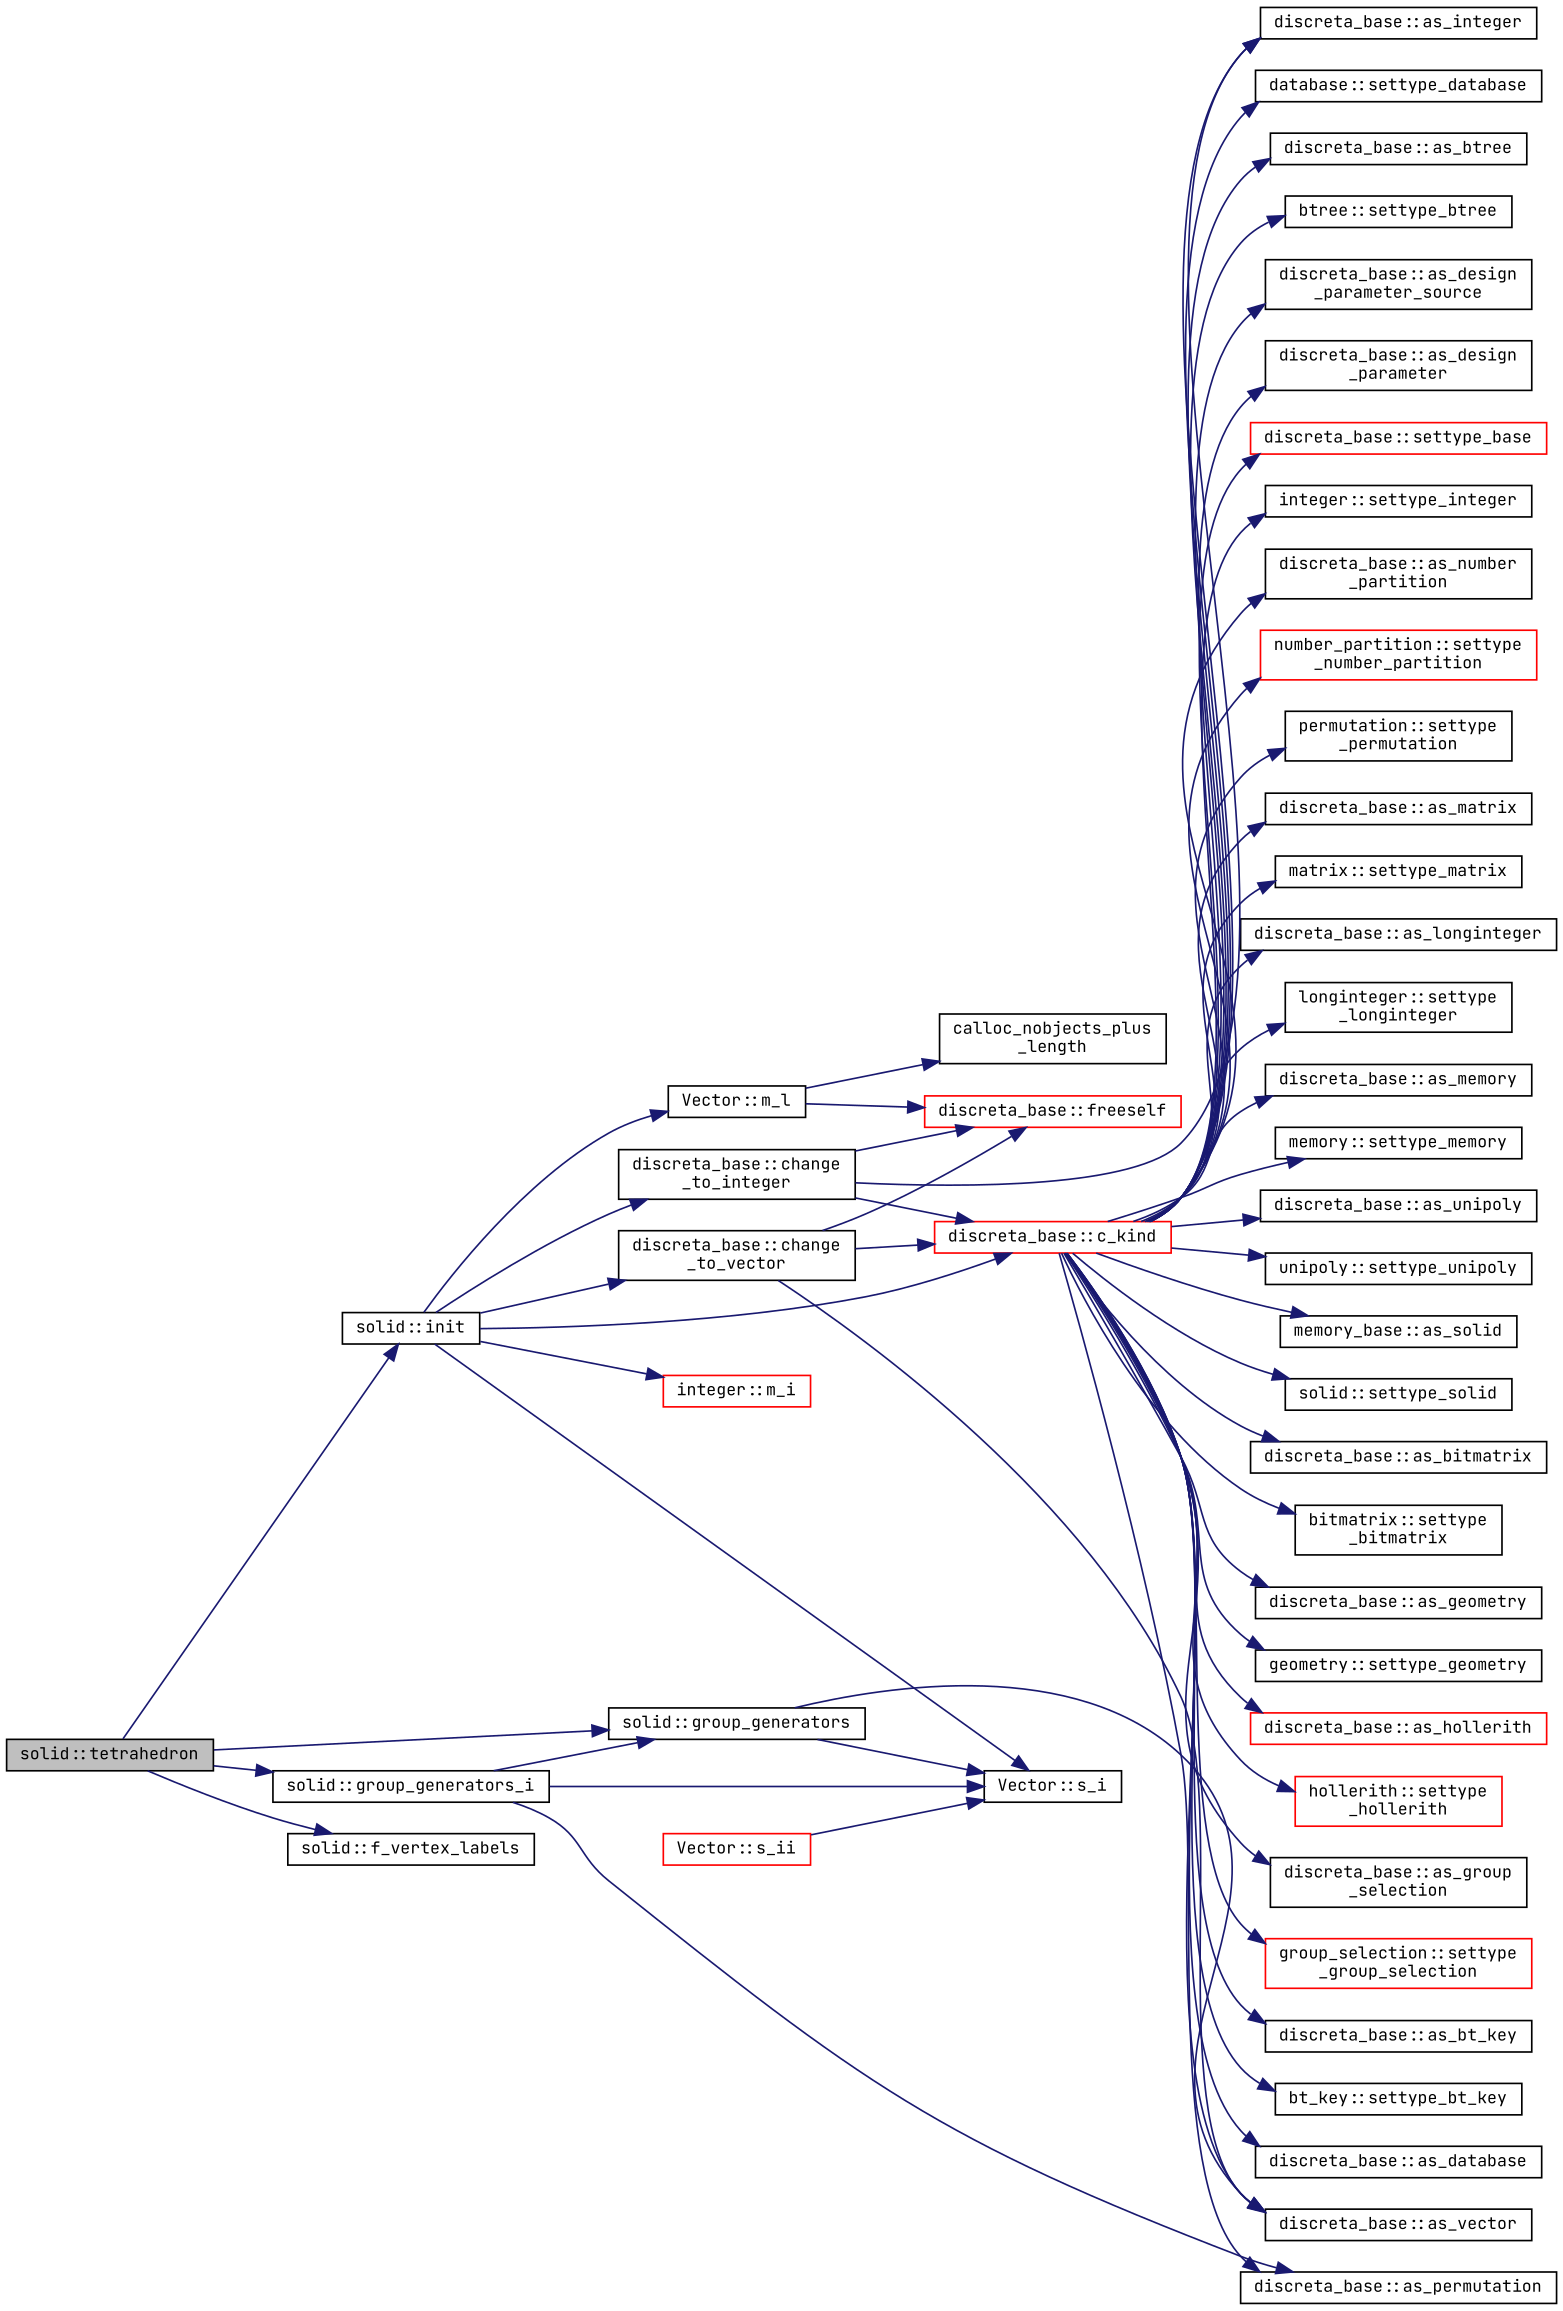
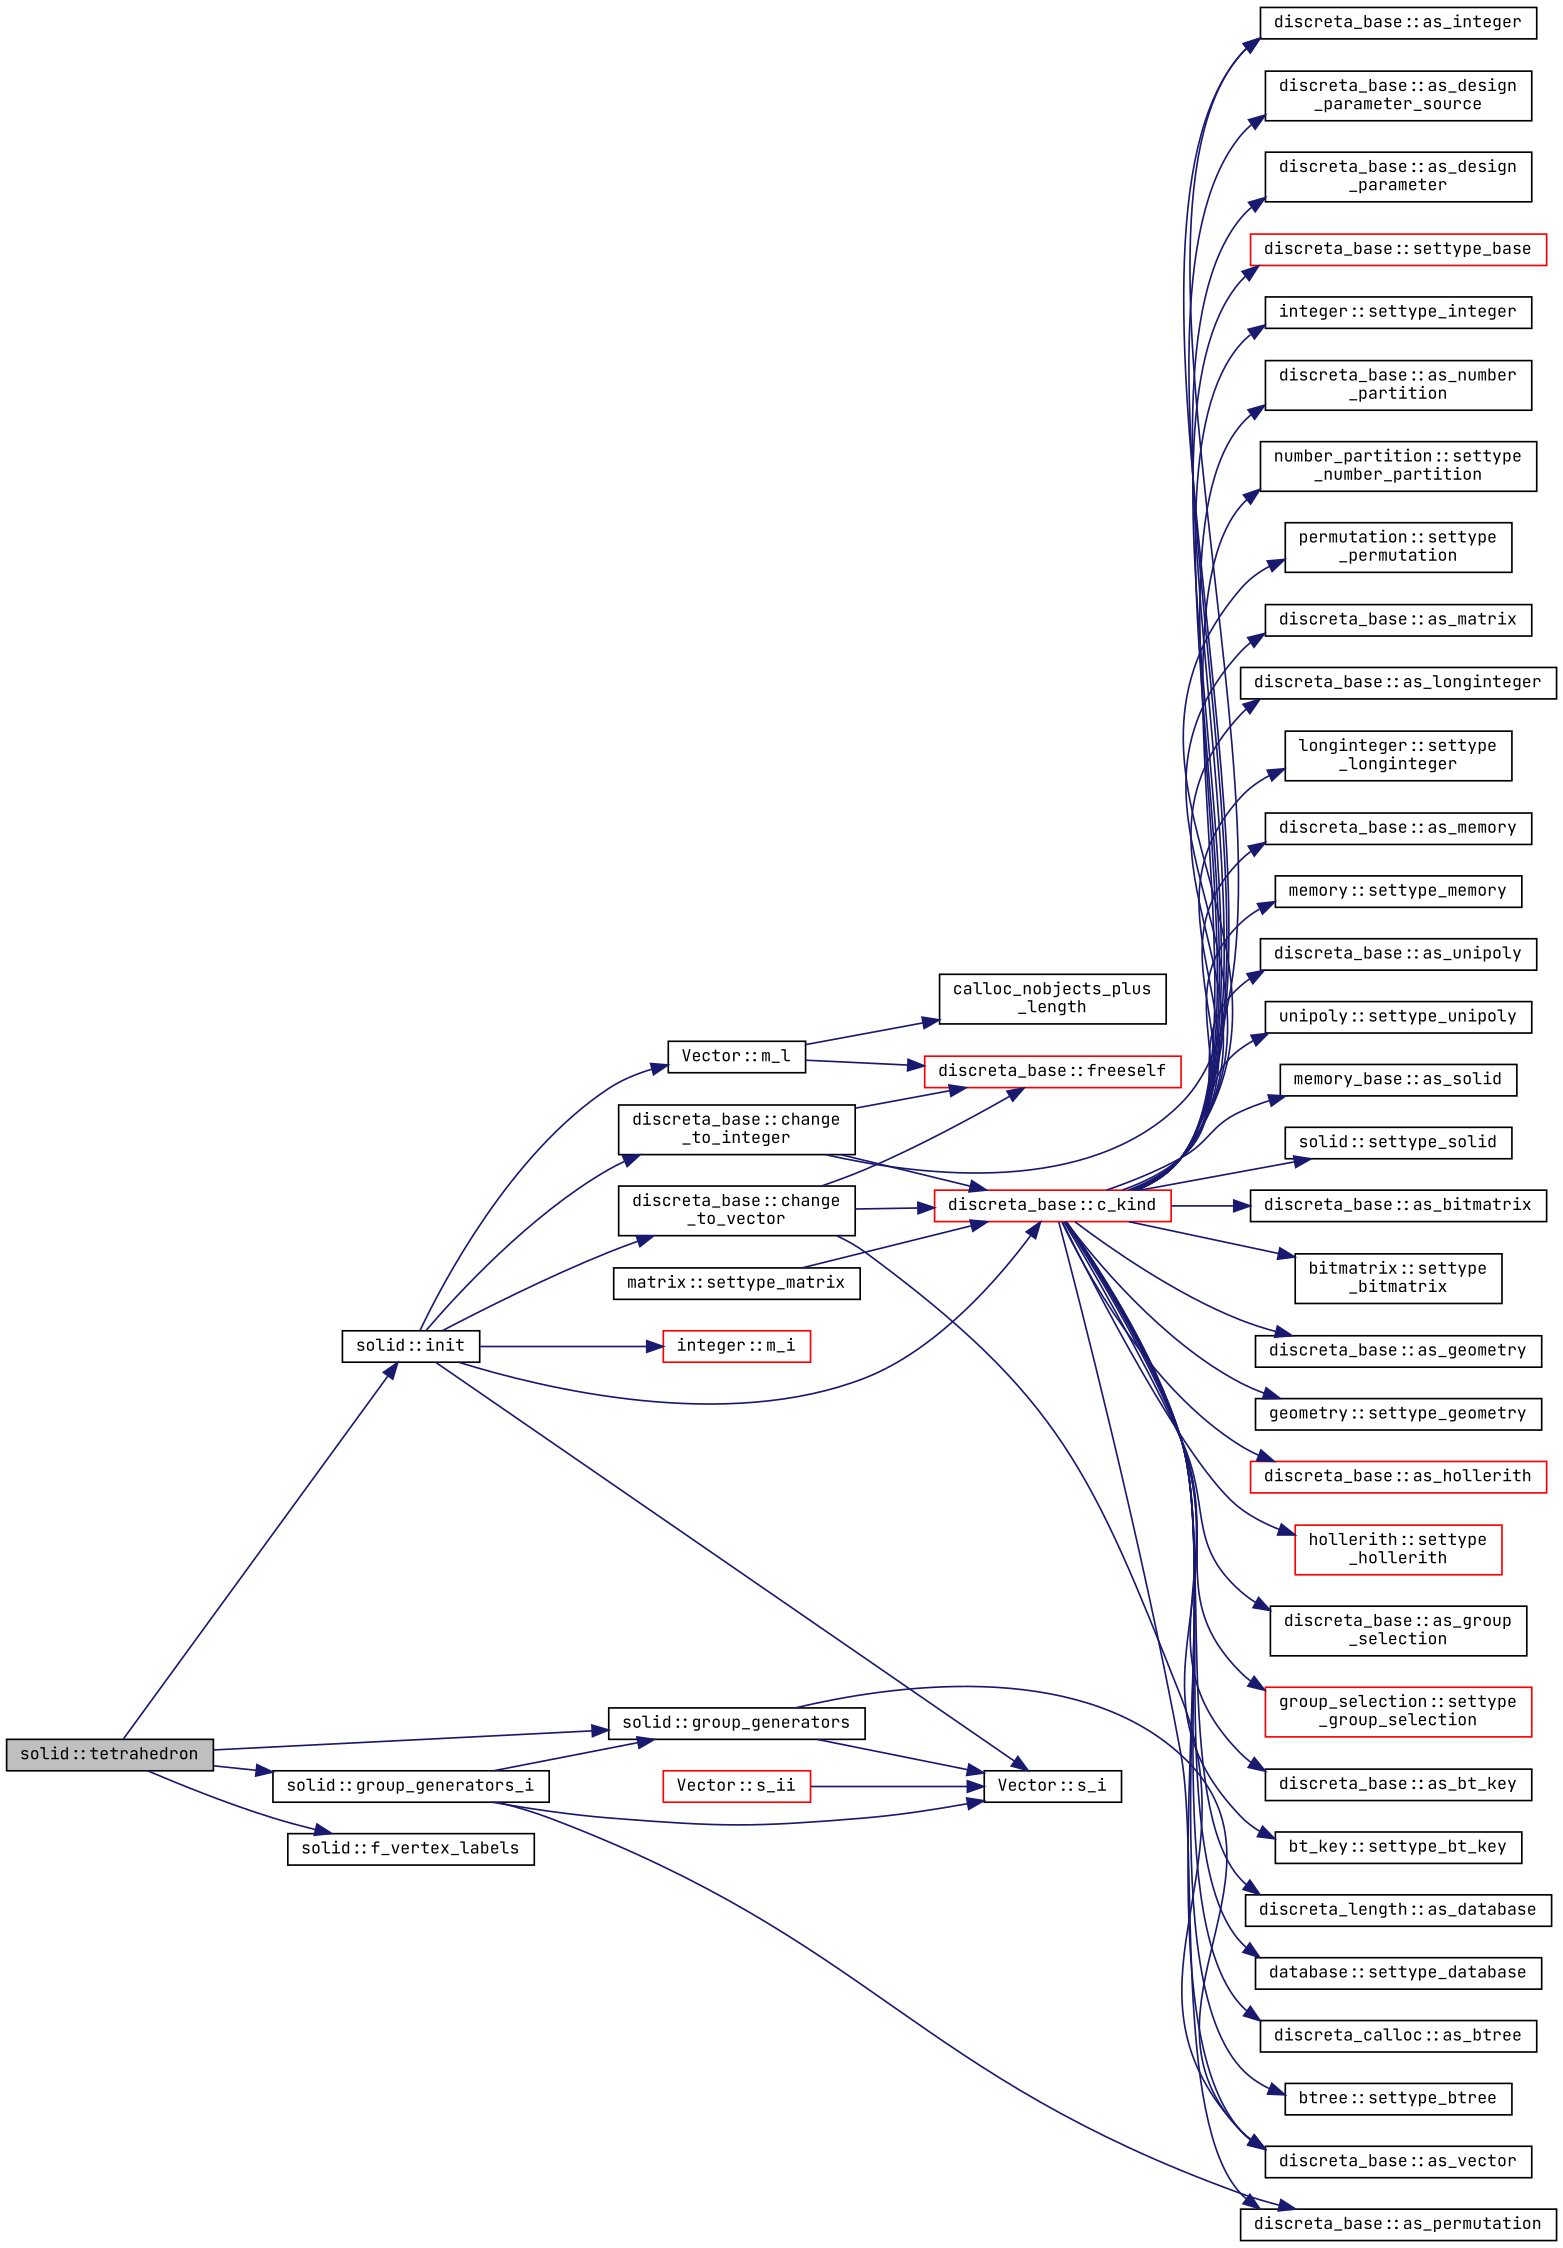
node "discreta_base::as_btree": label "discreta_base::as_btree" -> "discreta_calloc::as_btree"
node "number_partition::settype _number_partition": color red -> black
edge "discreta_base::c_kind" -> "matrix::settype_matrix": reversed
node "discreta_base::as_database": label "discreta_base::as_database" -> "discreta_length::as_database"
